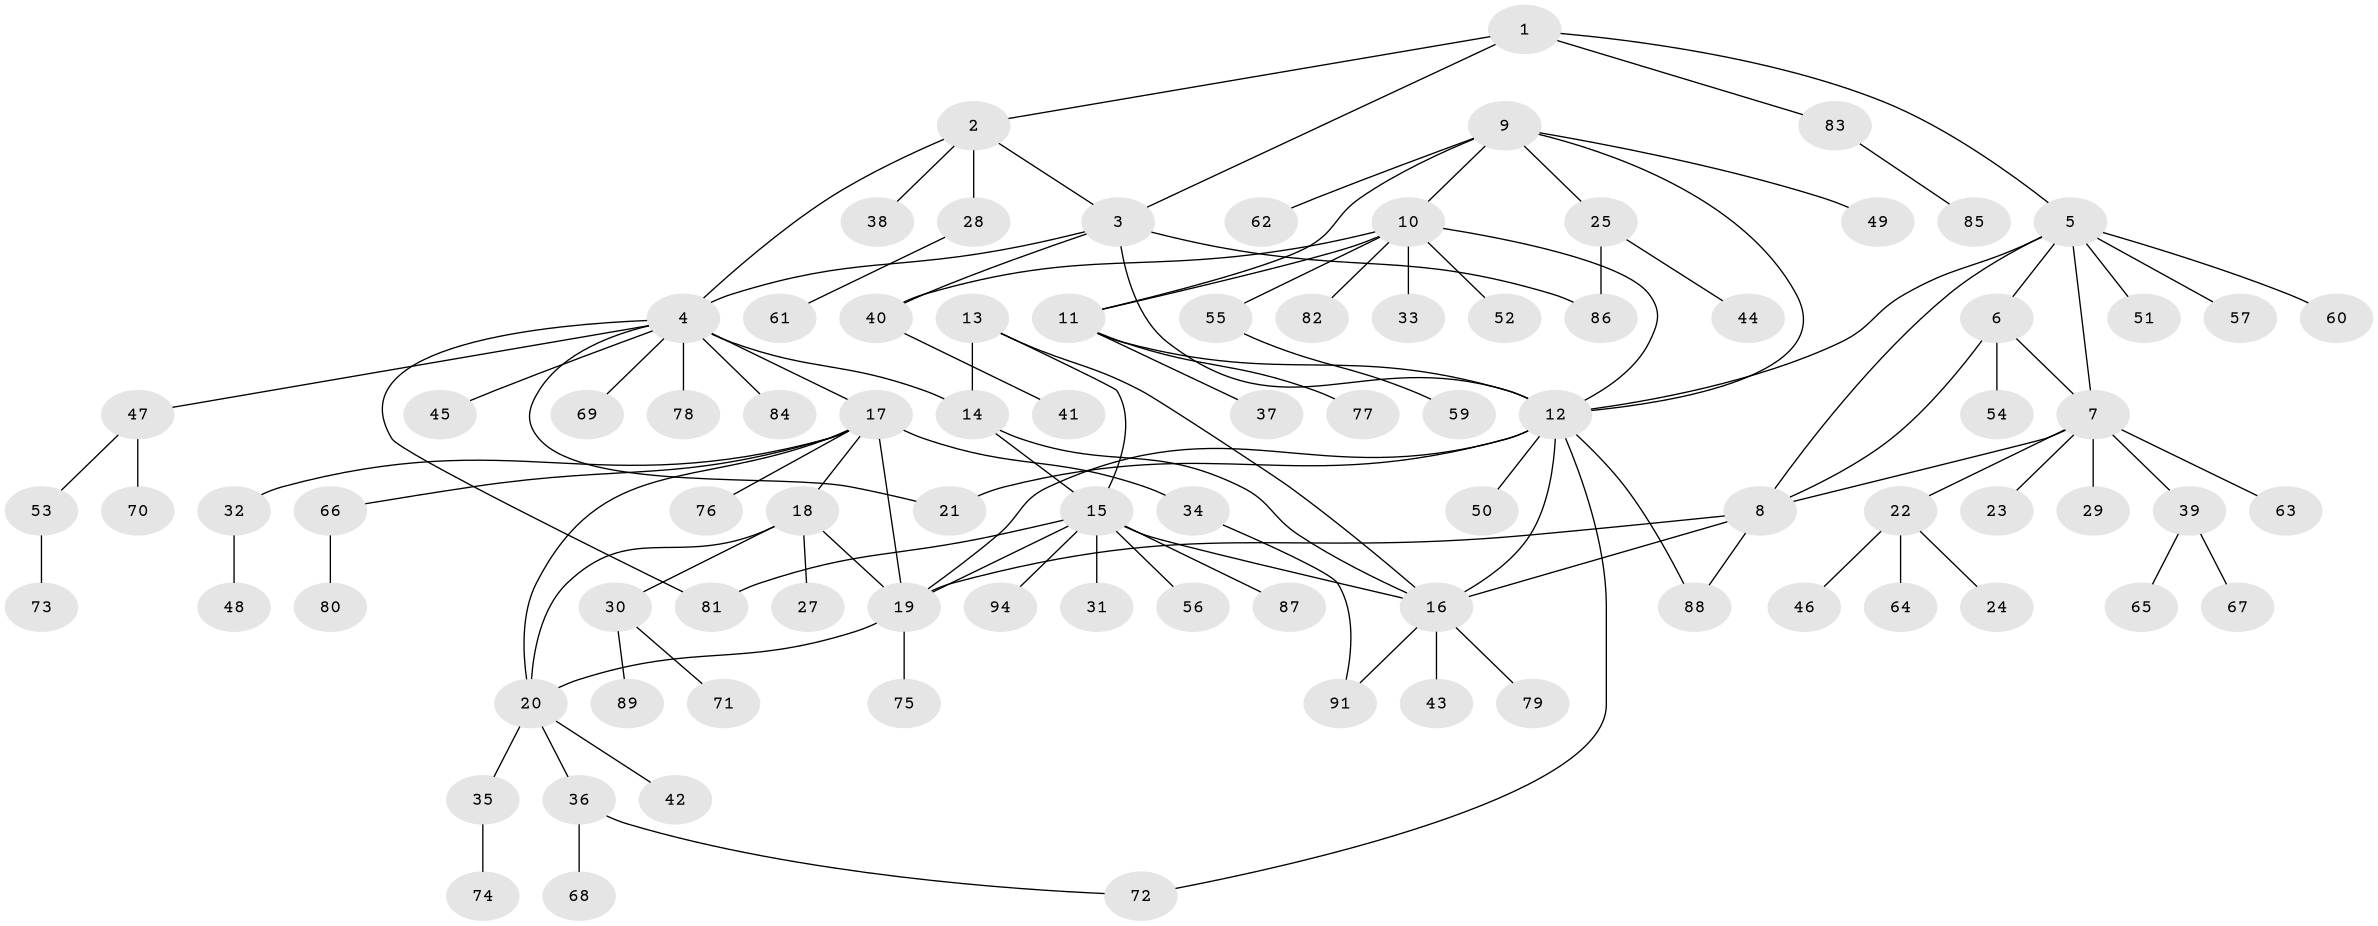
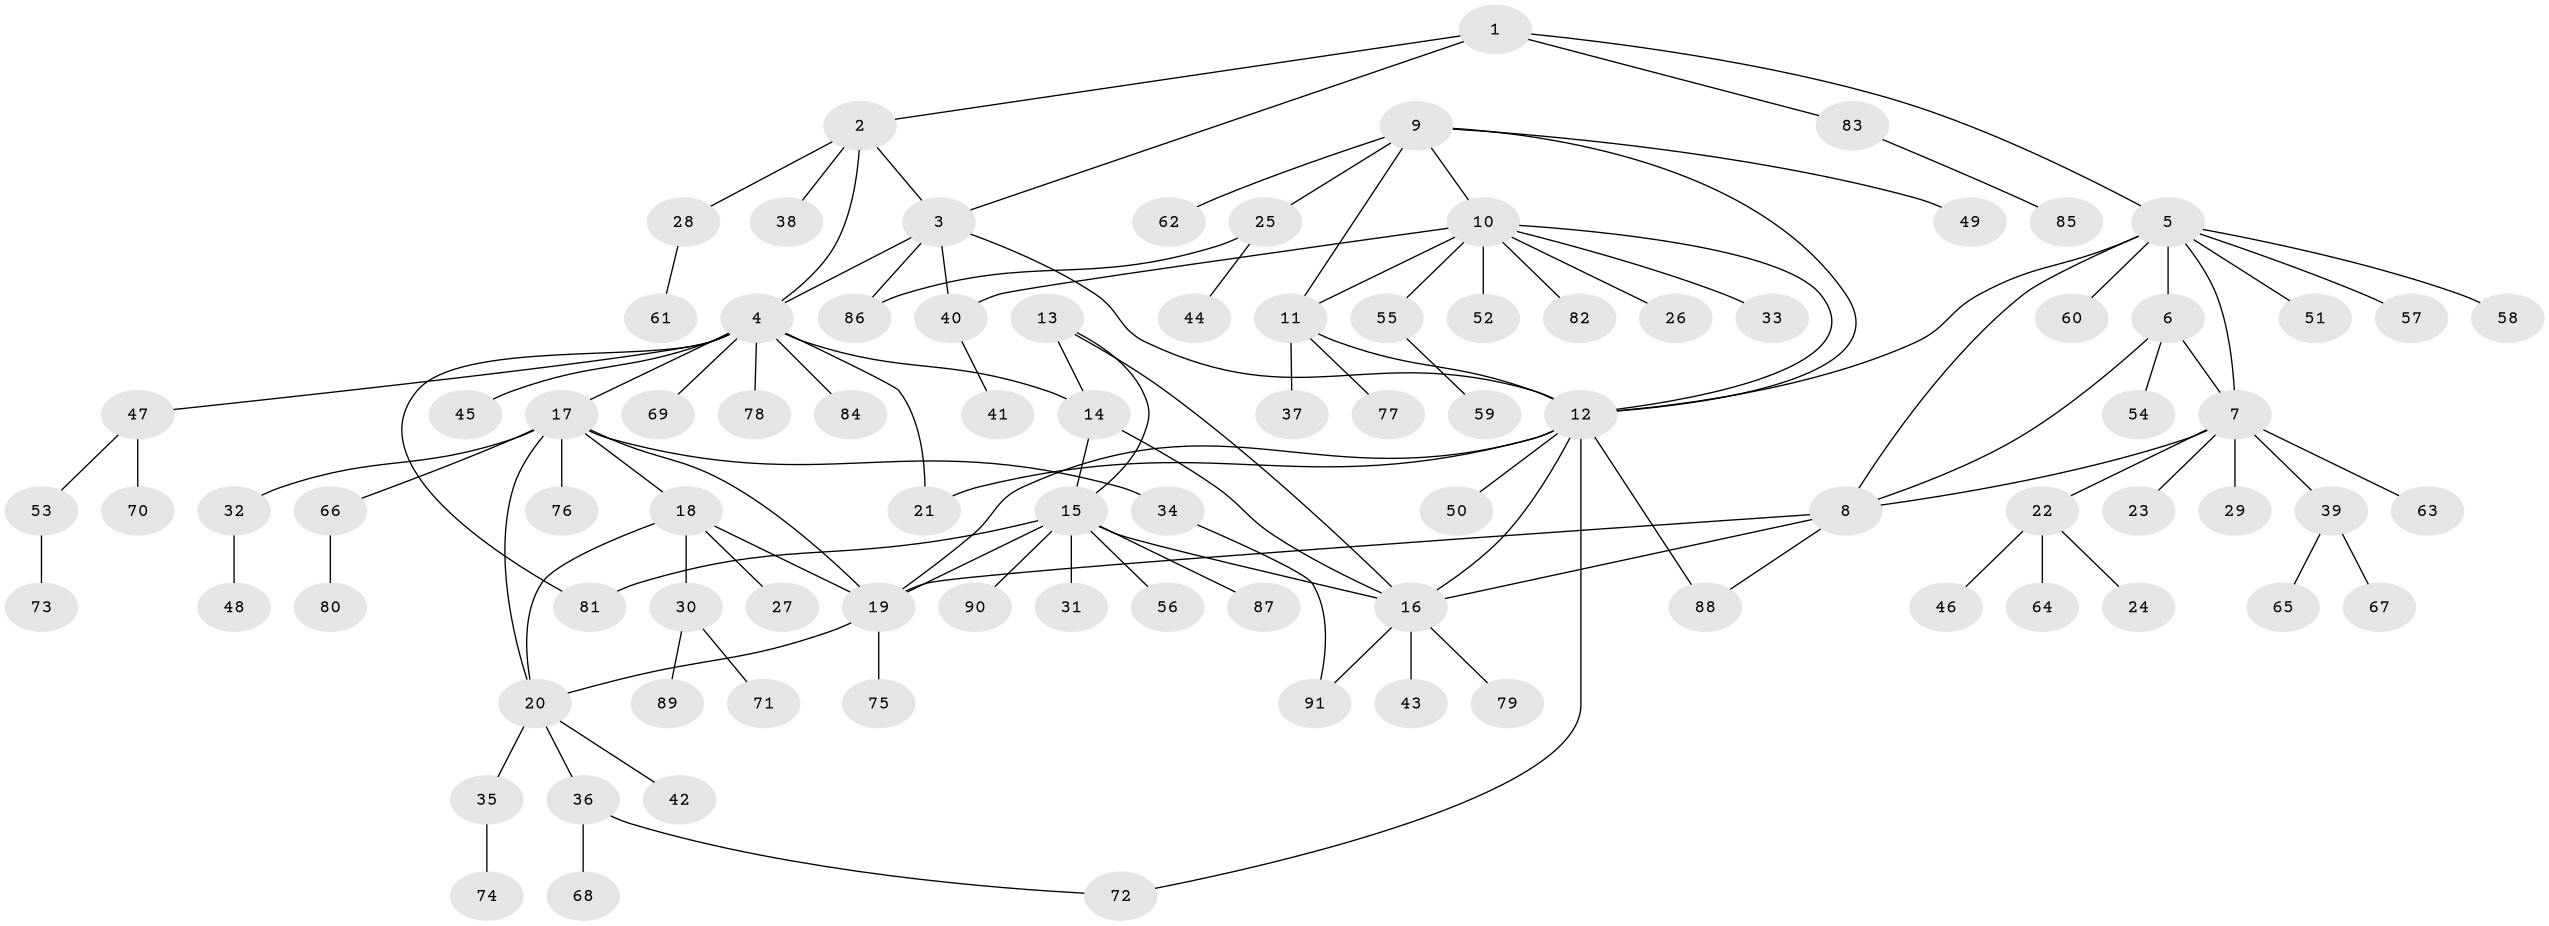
node "26": added
node "58": added
node "94": label "94" -> "90"
